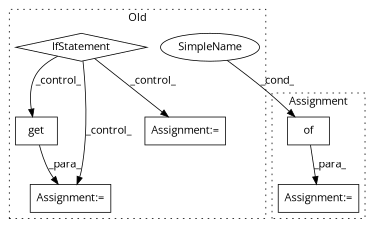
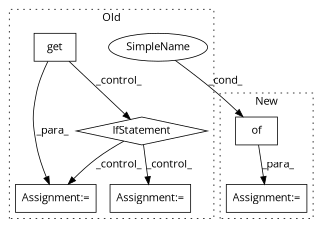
edge "IfStatement" -> "get": reversed
cluster "Assignment": label "Assignment" -> "New"
